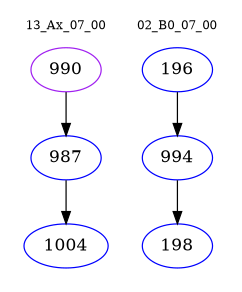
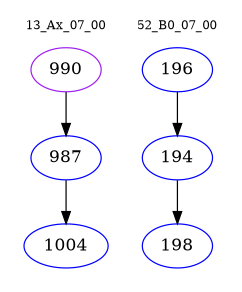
cluster "02_B0_07_00": label "02_B0_07_00" -> "52_B0_07_00"
node "994": label "994" -> "194"
